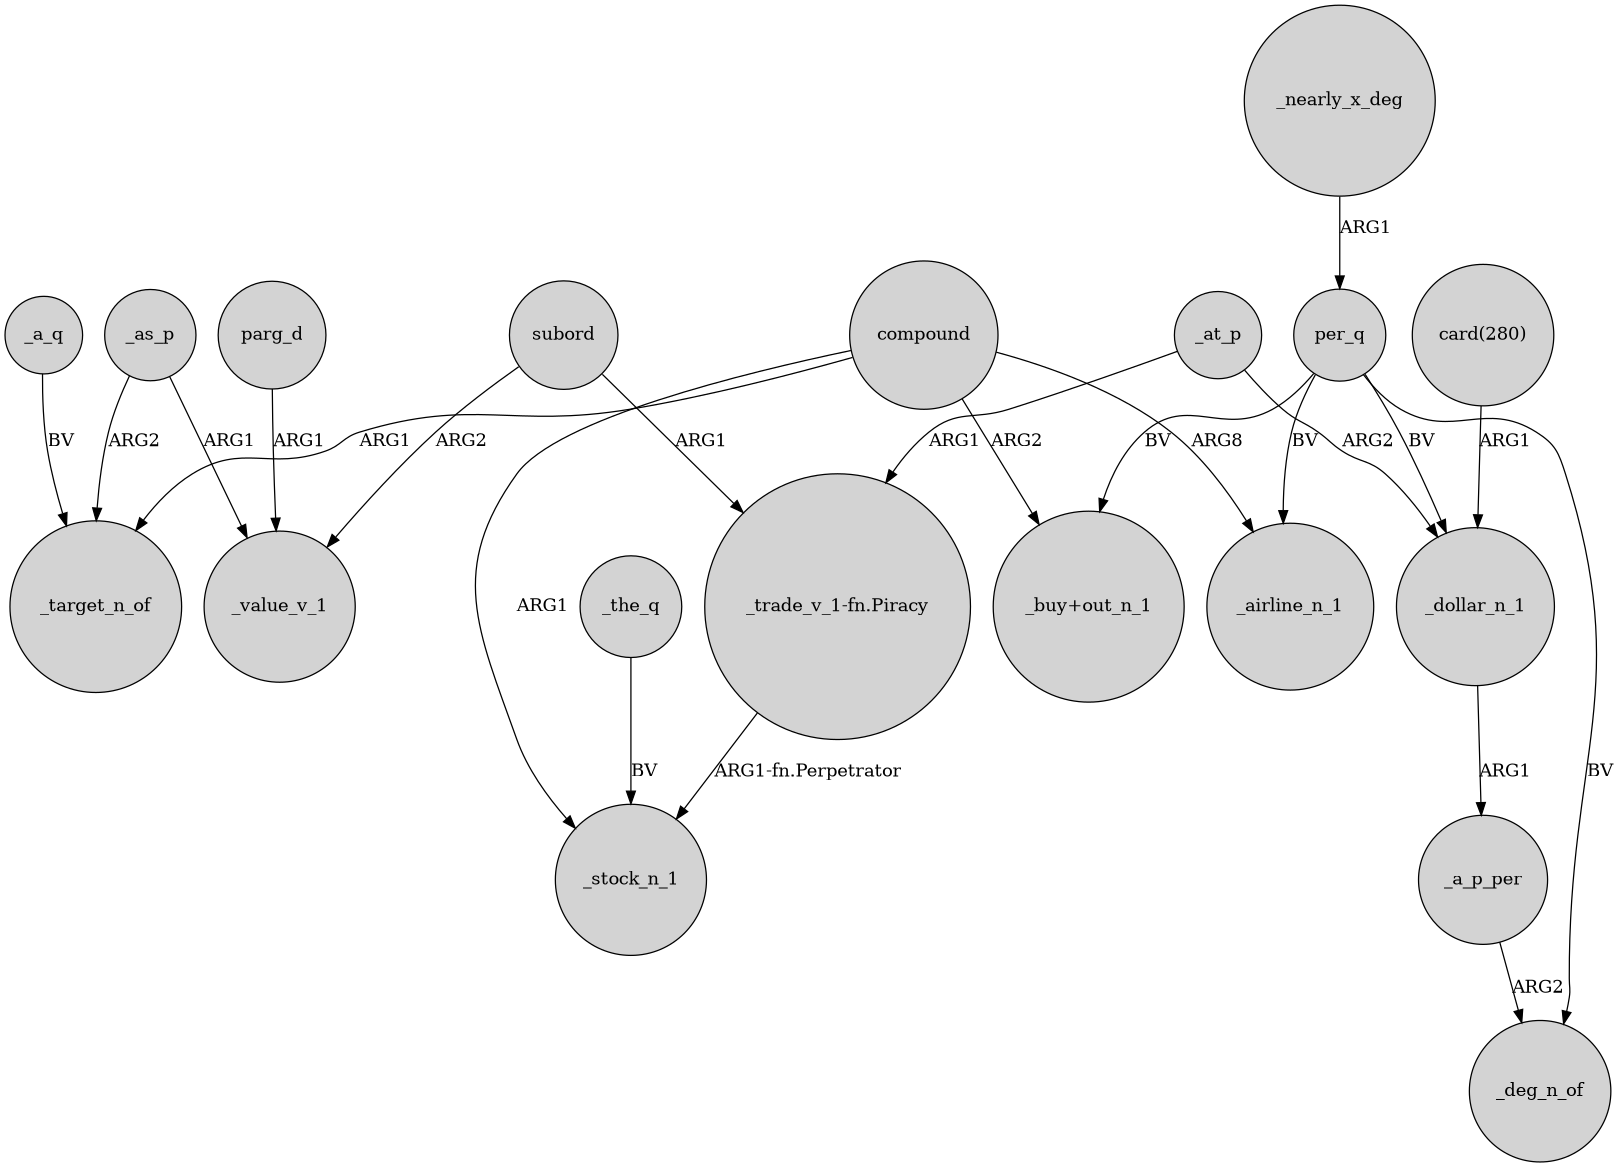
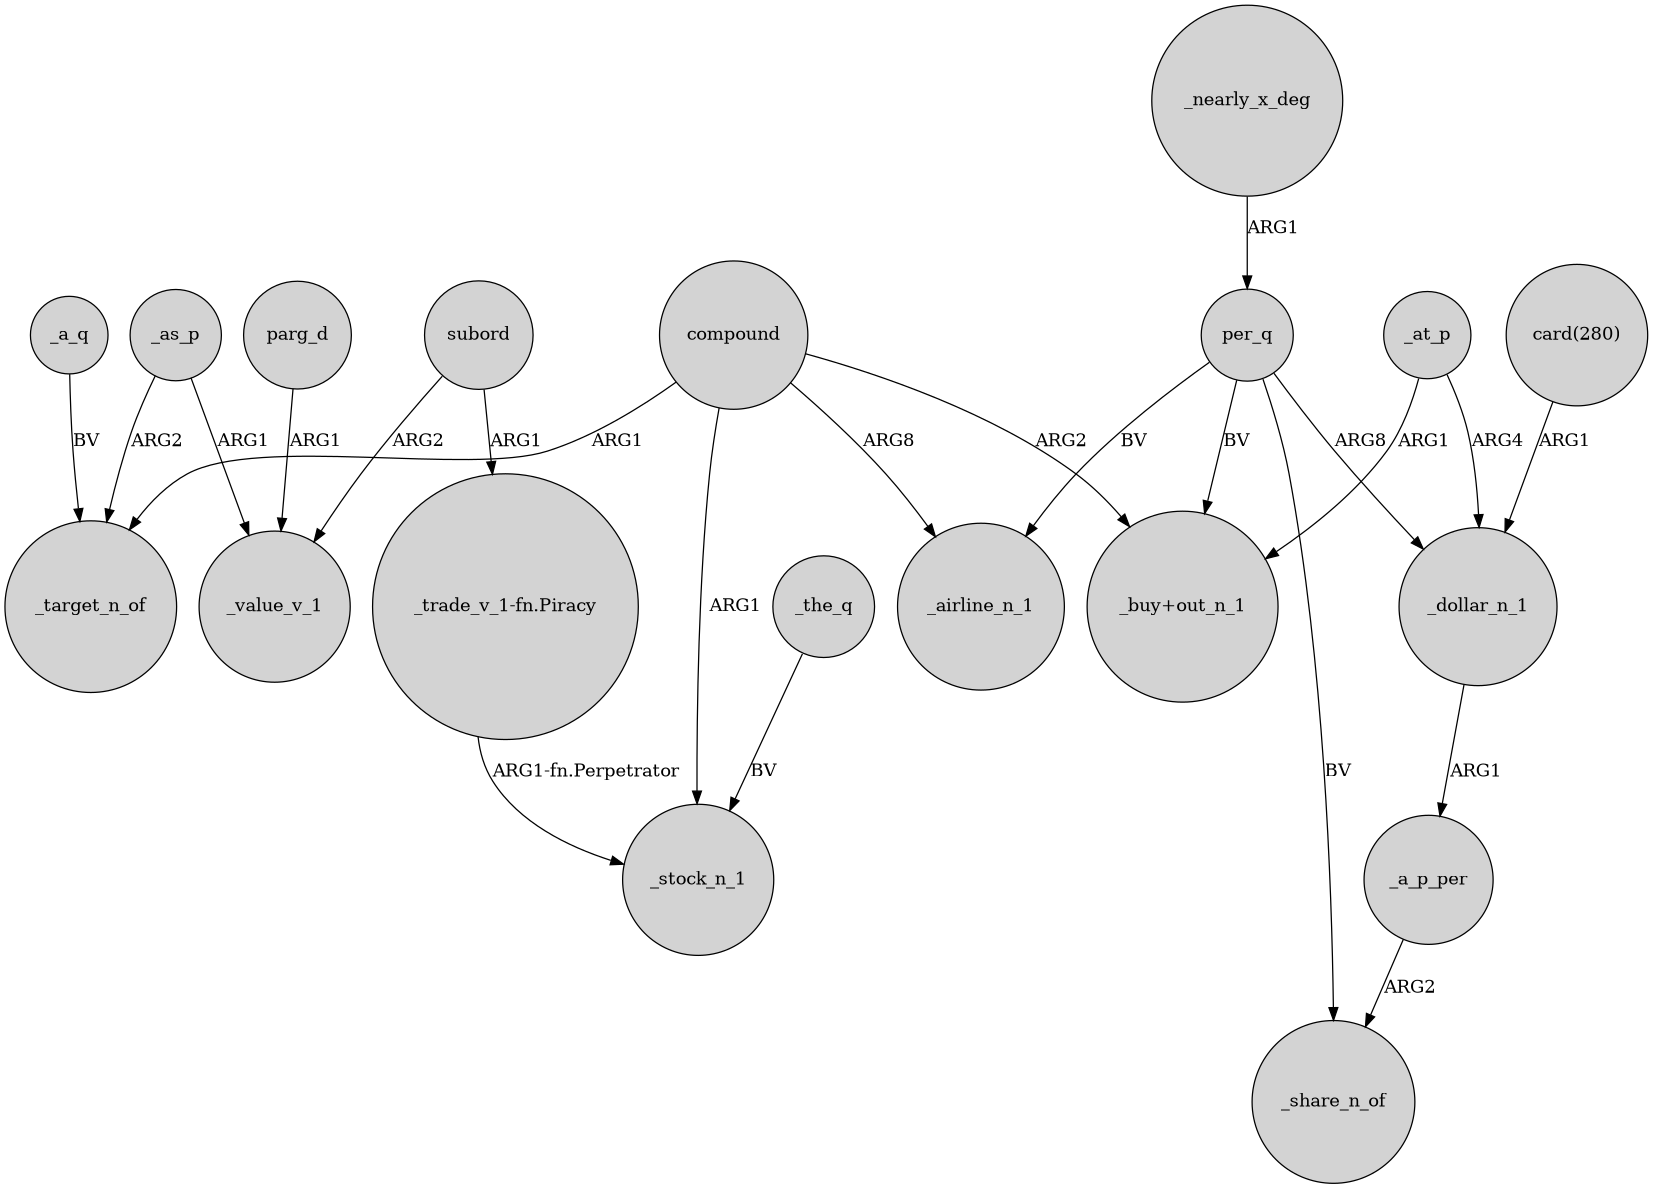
edge "_at_p" -> "_trade_v_1-fn.Piracy": now "_at_p" -> "_buy+out_n_1"
edge "_at_p" -> "_dollar_n_1": label "ARG2" -> "ARG4"
edge "per_q" -> "_dollar_n_1": label "BV" -> "ARG8"
node "_deg_n_of": label "_deg_n_of" -> "_share_n_of"
